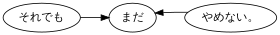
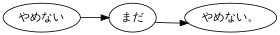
edge "やめない。" -> "まだ": reversed
node "それでも": label "それでも" -> "やめない"
